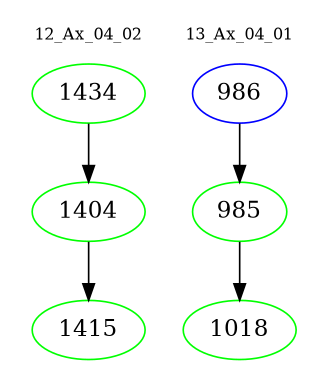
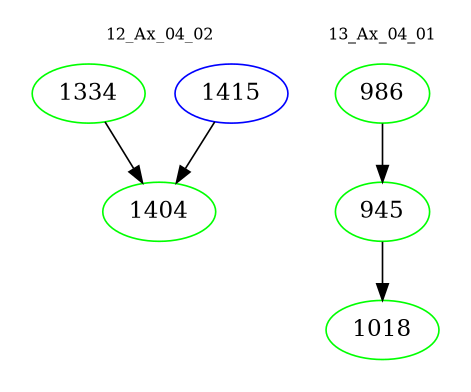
node "1434": label "1434" -> "1334"
node "986": color blue -> green
node "985": label "985" -> "945"
edge "1404" -> "1415": reversed
node "1415": color green -> blue
